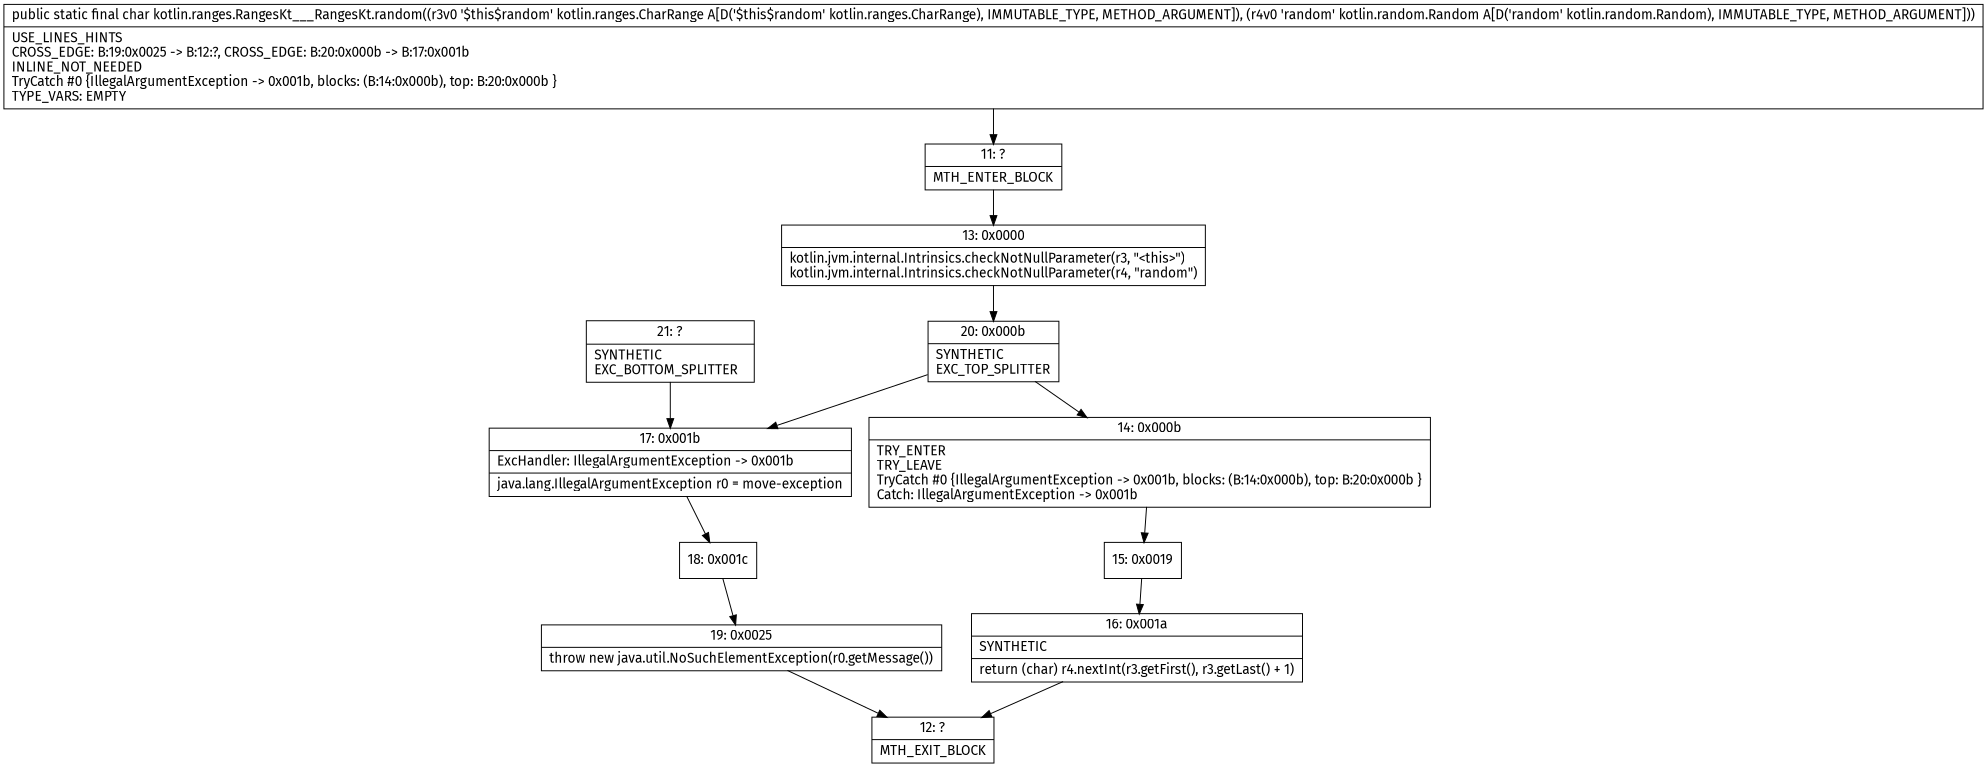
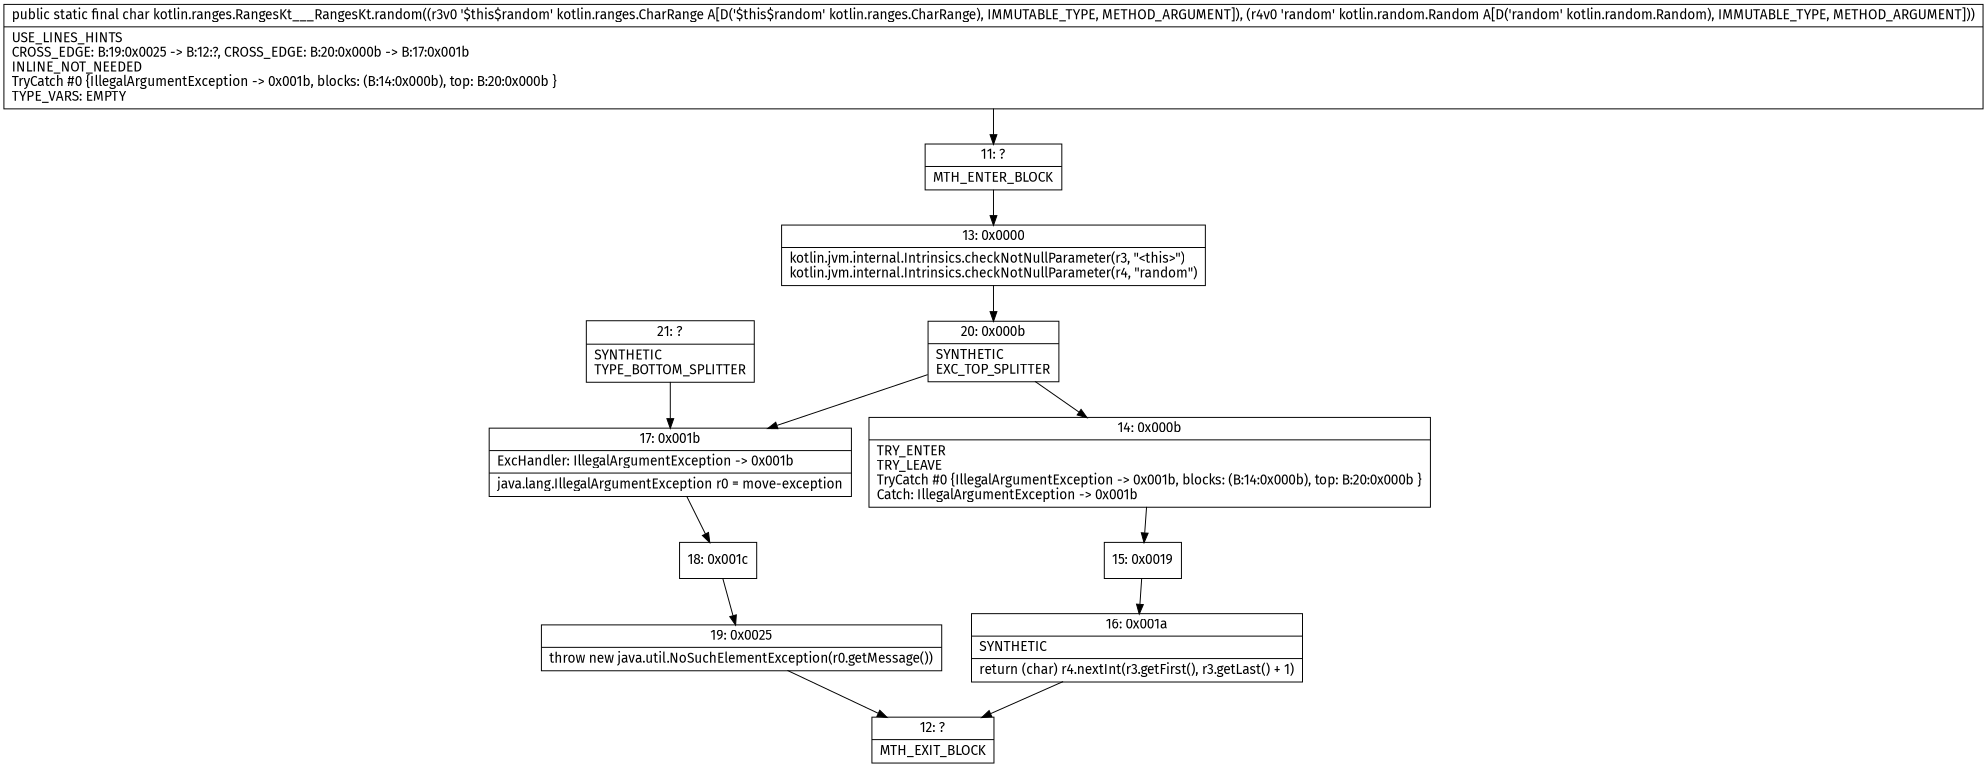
node "21: ?": text "EXC_BOTTOM_SPLITTER" -> "TYPE_BOTTOM_SPLITTER"
